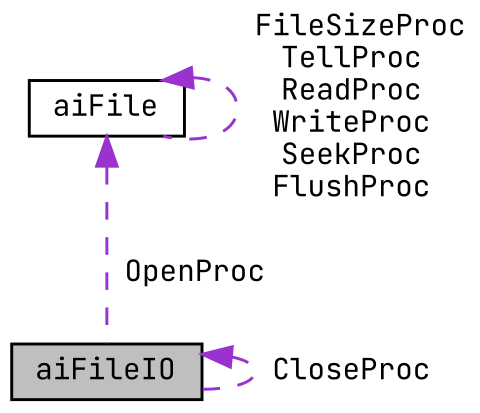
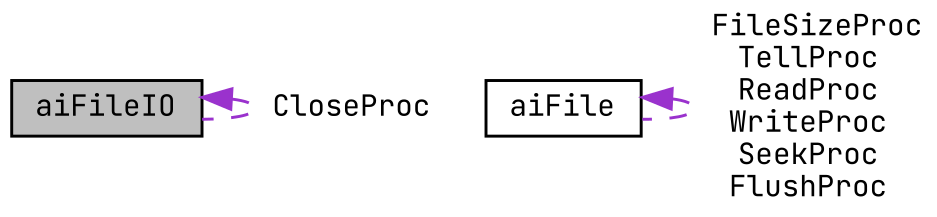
edge "aiFileIO" -> "aiFile": removed, label "OpenProc"
